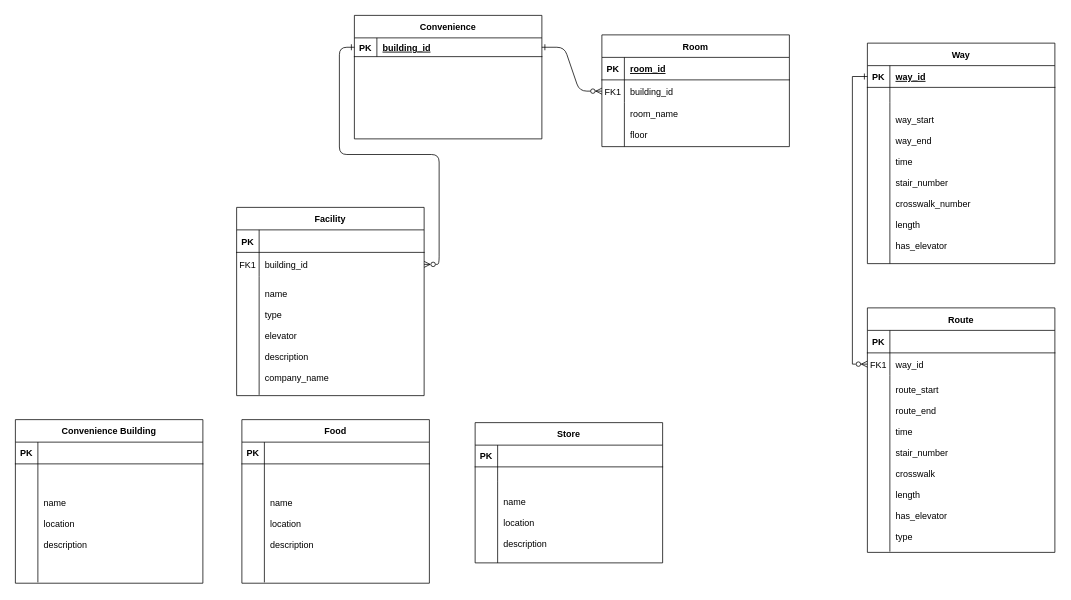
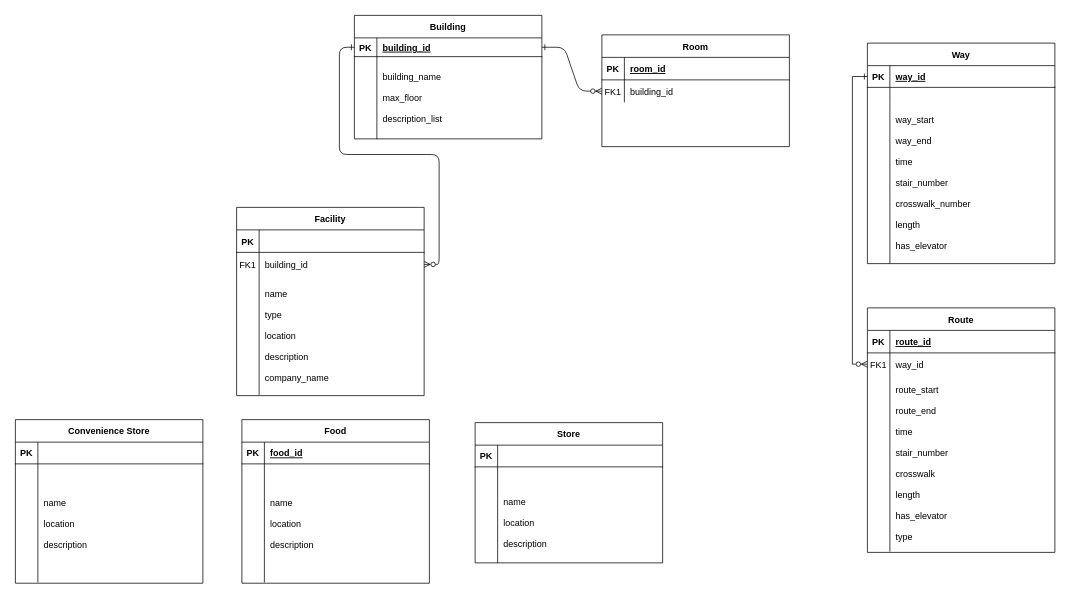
node "Convenience": label "Convenience" -> "Building"
node "building_name max_floor description_list": added
node "room_name floor": removed
node "name type elevator description company_name": label "name type elevator description company_name" -> "name type location description company_name"
node "route_id": added
node "Convenience Building": label "Convenience Building" -> "Convenience Store"
node "food_id": added
